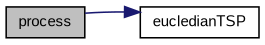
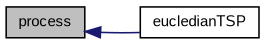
edge "process" -> "eucledianTSP": reversed
